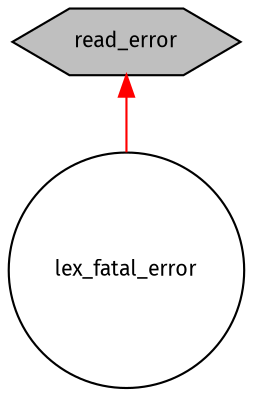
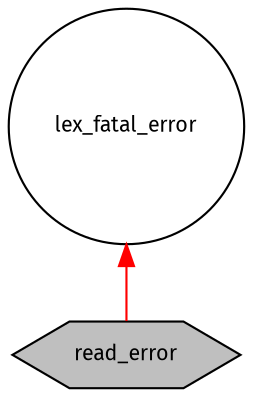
edge "lex_fatal_error" -> "read_error": reversed
